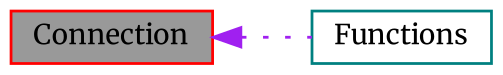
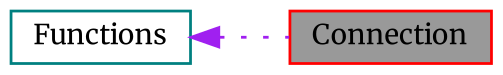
edge "Functions" -> "Connection": reversed
